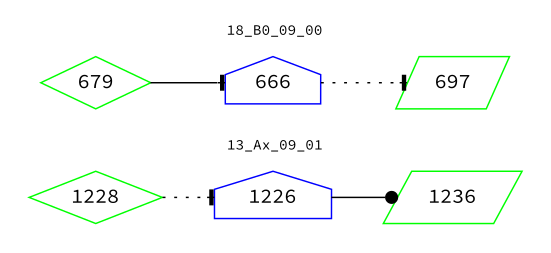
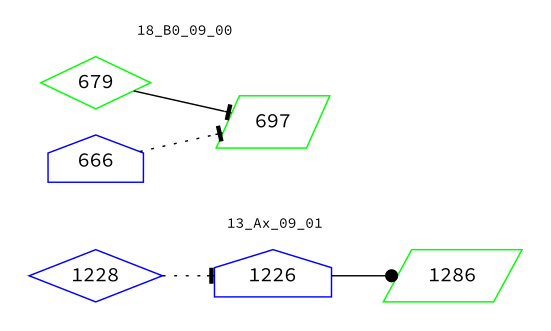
edge "679" -> "666": now "679" -> "697"
node "1228": color green -> blue
node "1236": label "1236" -> "1286"
